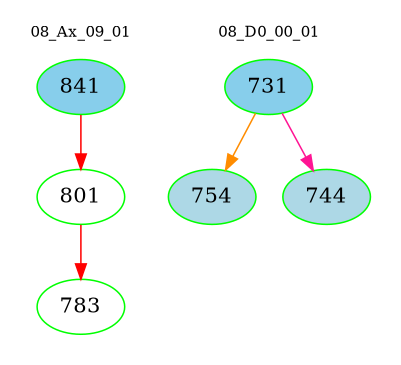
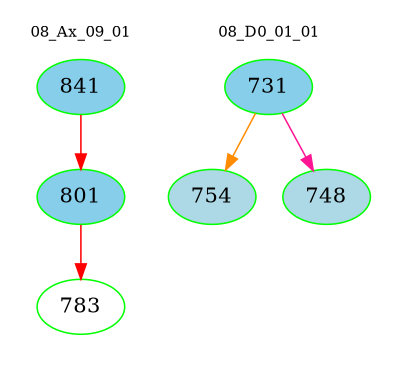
cluster "08_D0_00_01": label "08_D0_00_01" -> "08_D0_01_01"
node "801": fillcolor white -> skyblue
node "744": label "744" -> "748"
